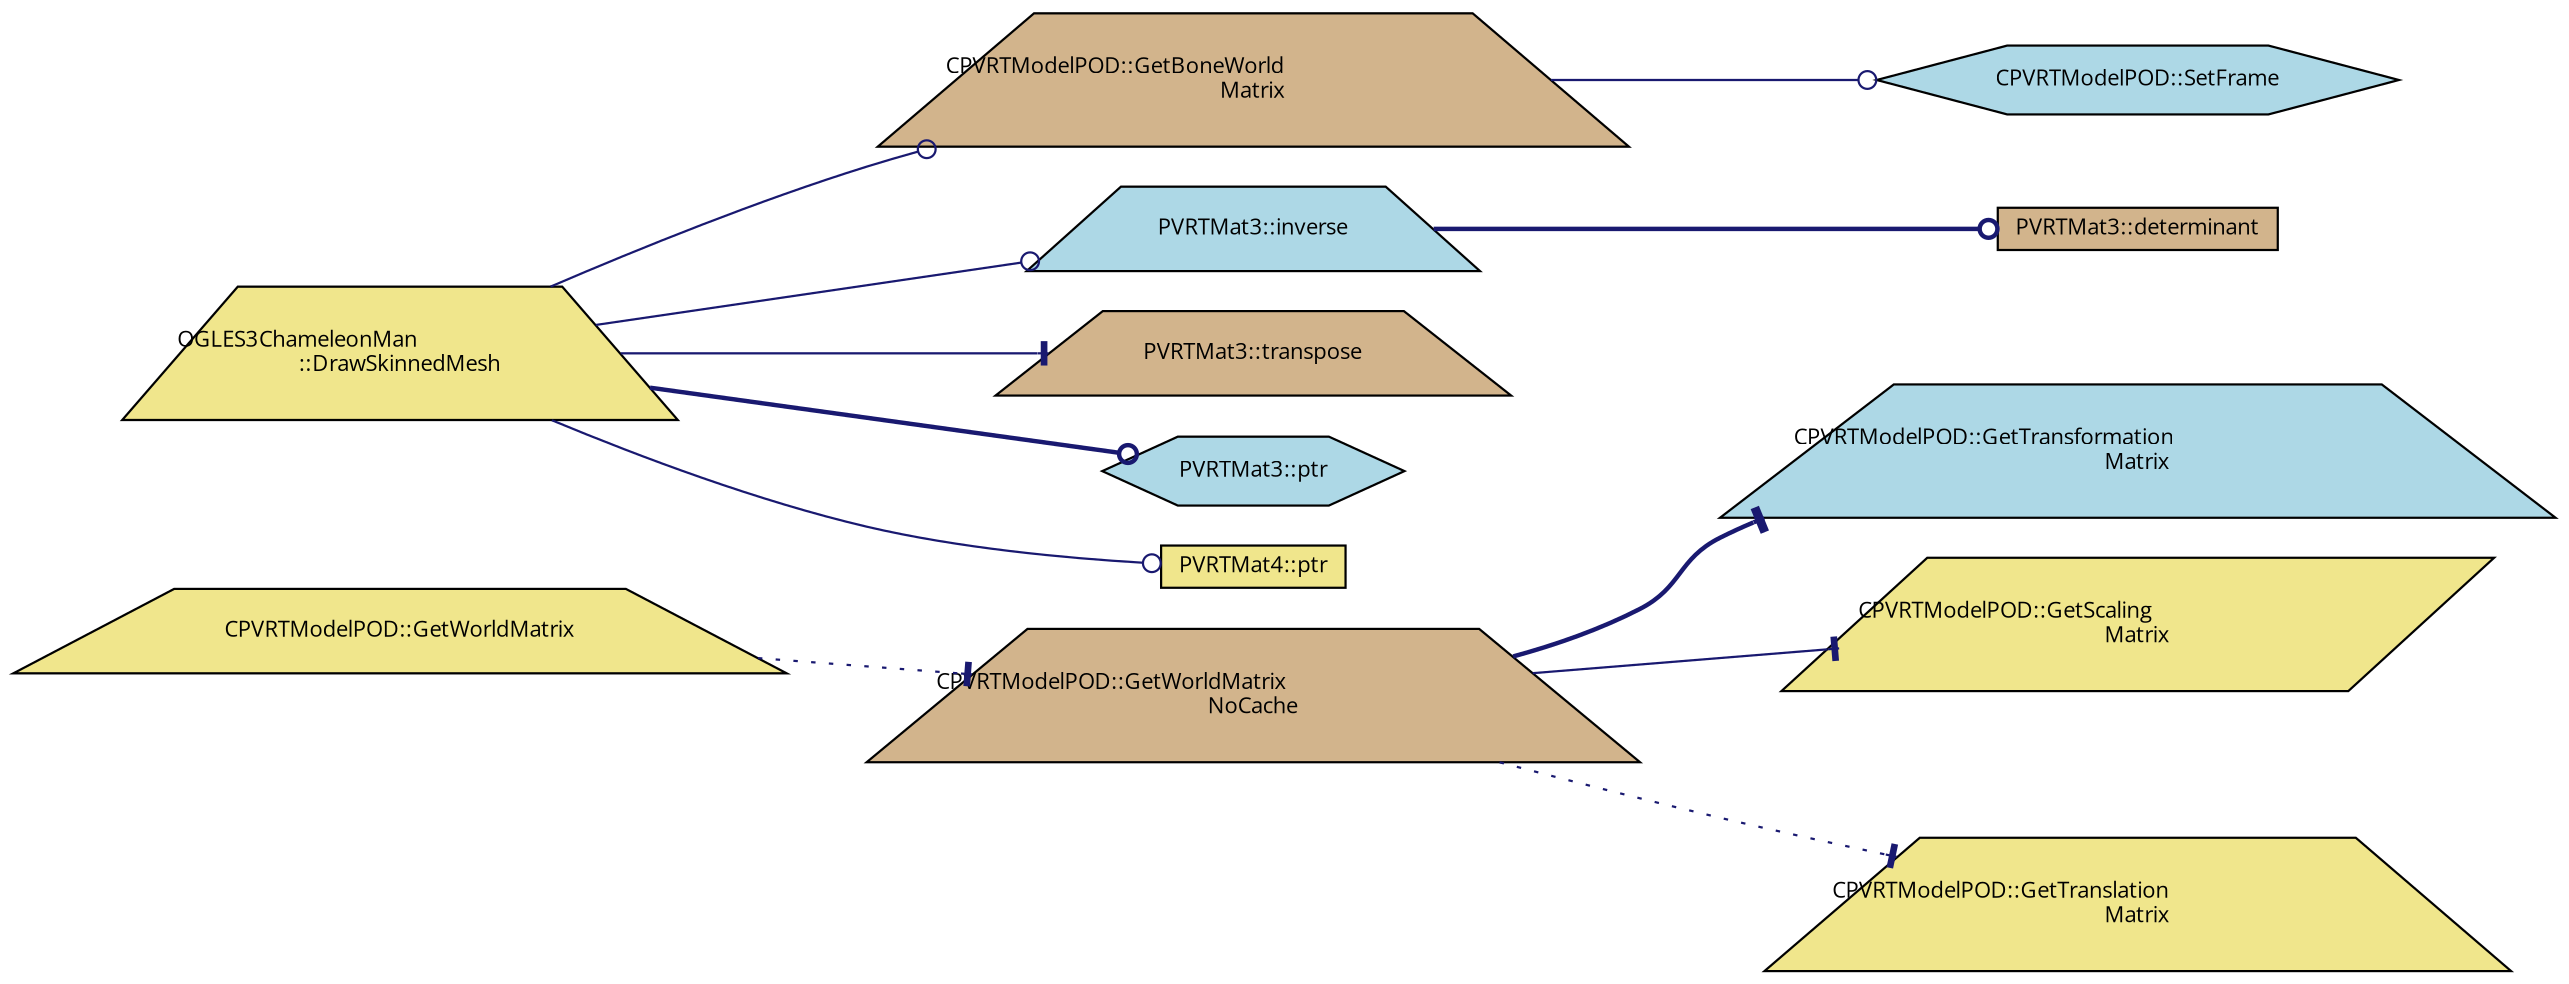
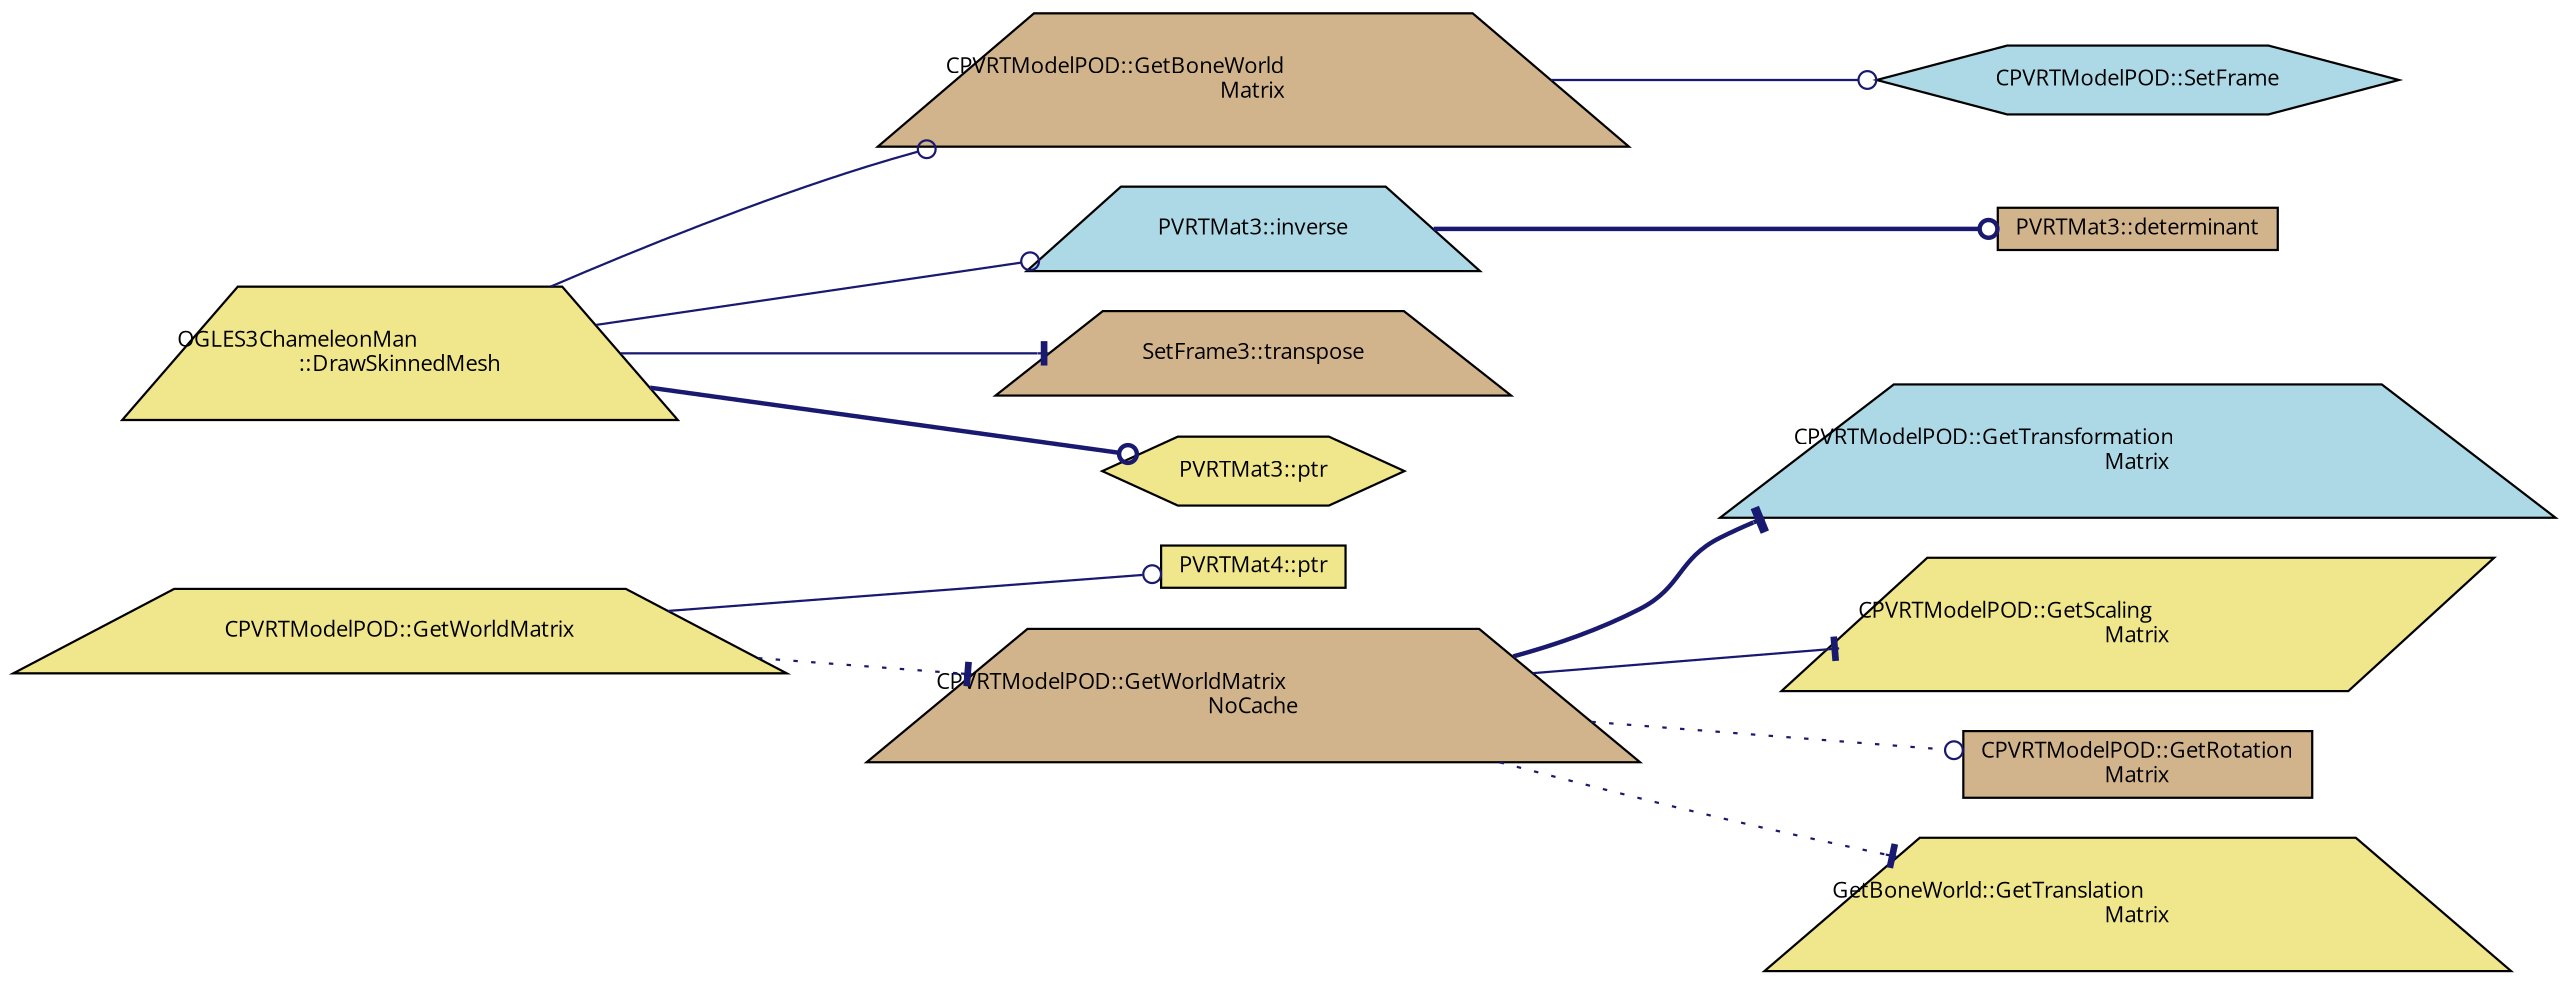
node "PVRTMat3::transpose": label "PVRTMat3::transpose" -> "SetFrame3::transpose"
node "PVRTMat3::ptr": fillcolor lightblue -> khaki
edge "OGLES3ChameleonMan ::DrawSkinnedMesh" -> "PVRTMat4::ptr": now "CPVRTModelPOD::GetWorldMatrix" -> "PVRTMat4::ptr"
node "CPVRTModelPOD::GetRotation Matrix": added
node "CPVRTModelPOD::GetTranslation Matrix": label "CPVRTModelPOD::GetTranslation Matrix" -> "GetBoneWorld::GetTranslation Matrix"
